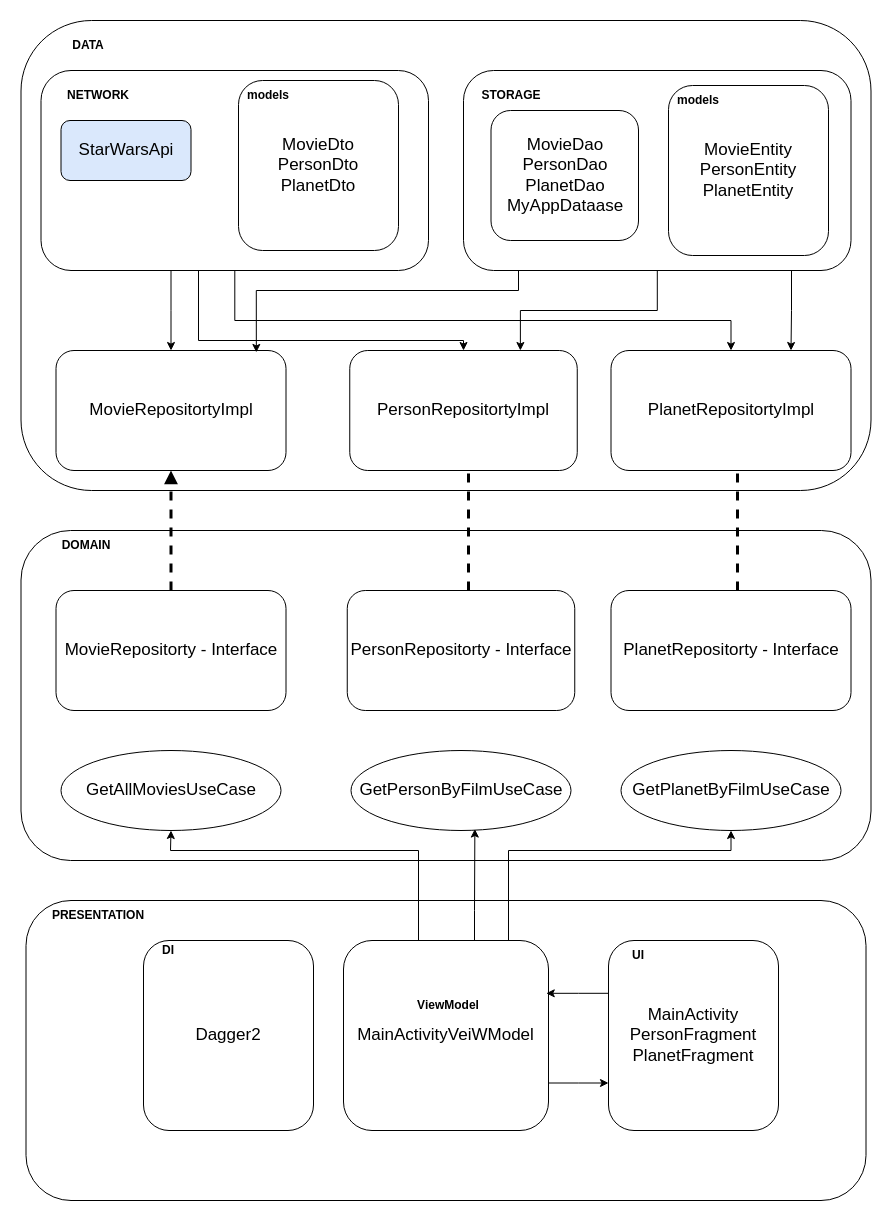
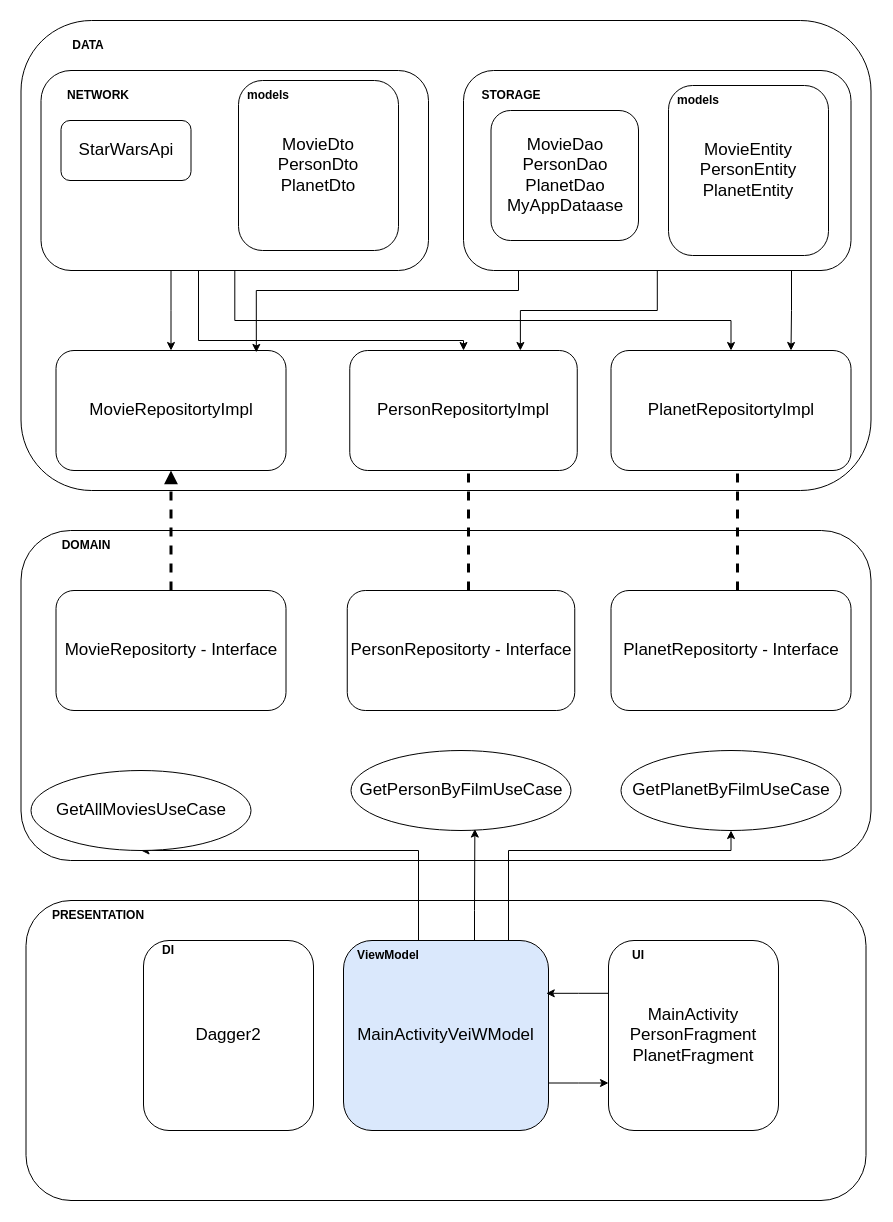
node "StarWarsApi": fillcolor #dae8fc -> #ffffff
node "GetAllMoviesUseCase": moved (171, 791) -> (141, 811)
node "ViewModel": moved (449, 1006) -> (389, 956)
node "MainActivityVeiWModel": fillcolor #ffffff -> #dae8fc
